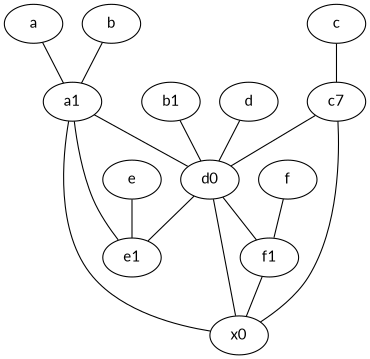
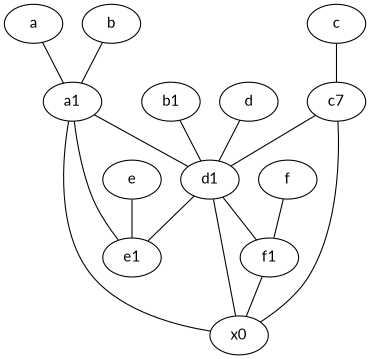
node "d0": label "d0" -> "d1"
